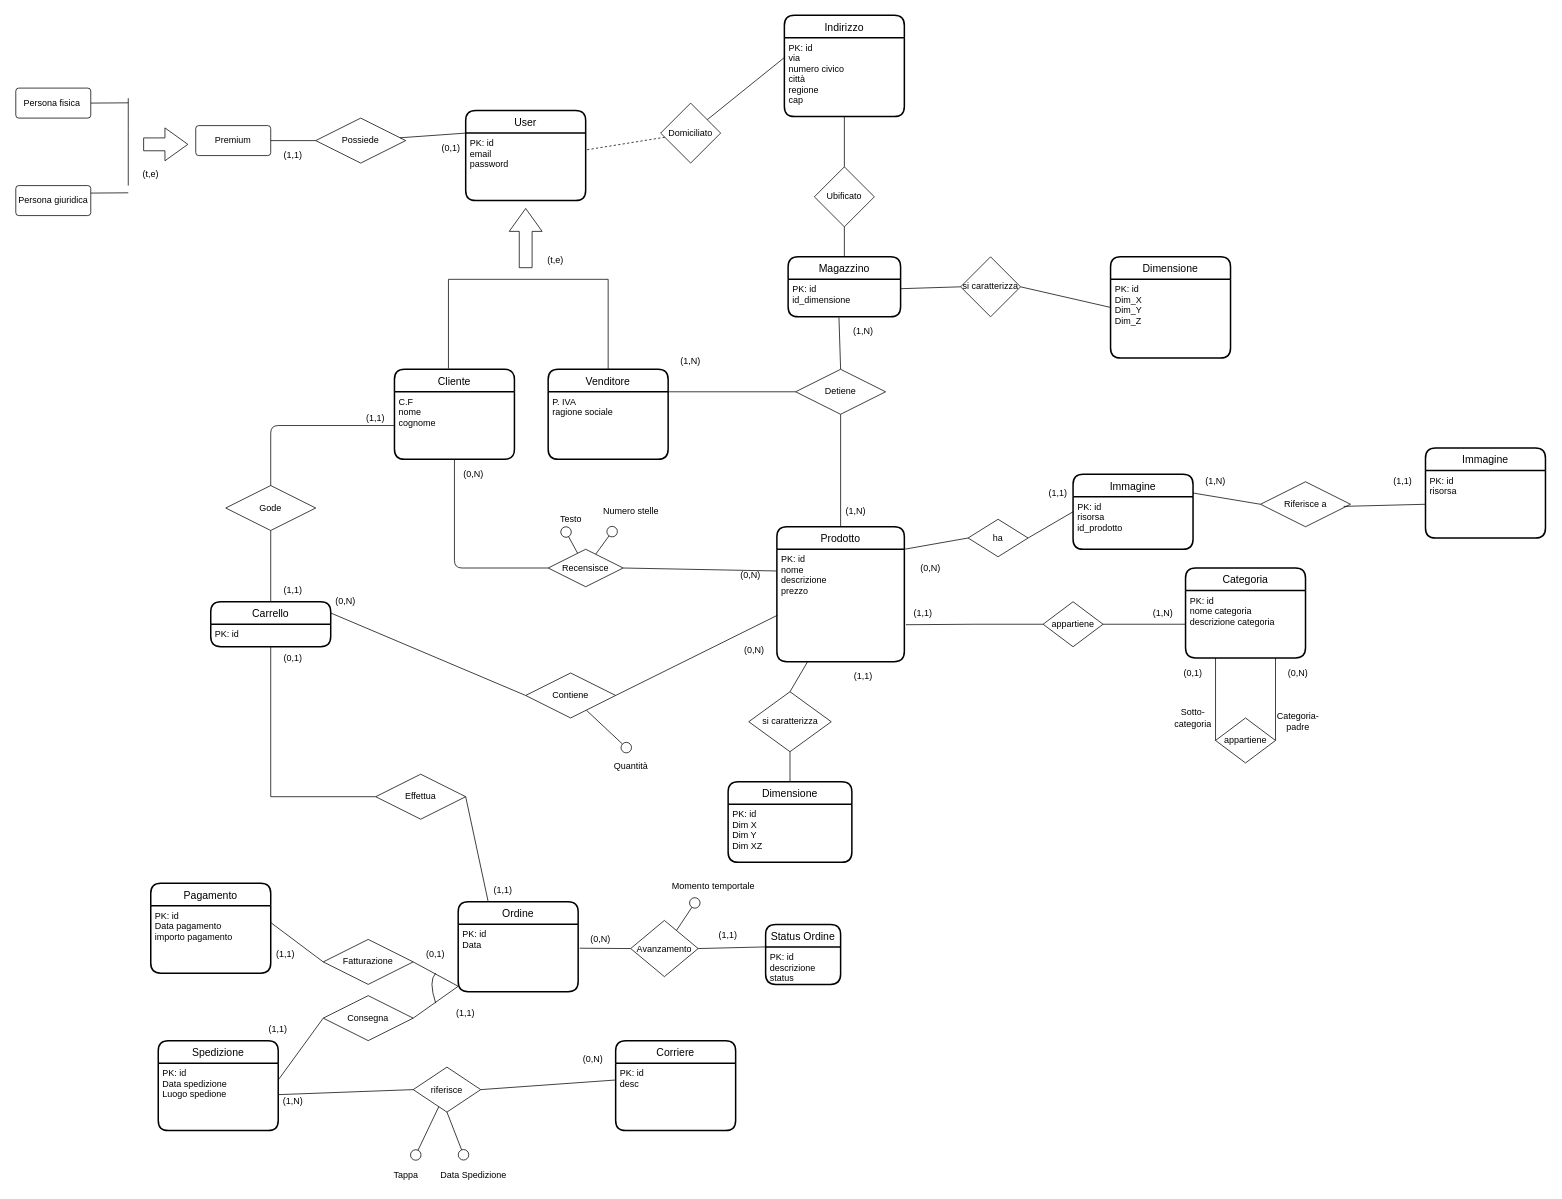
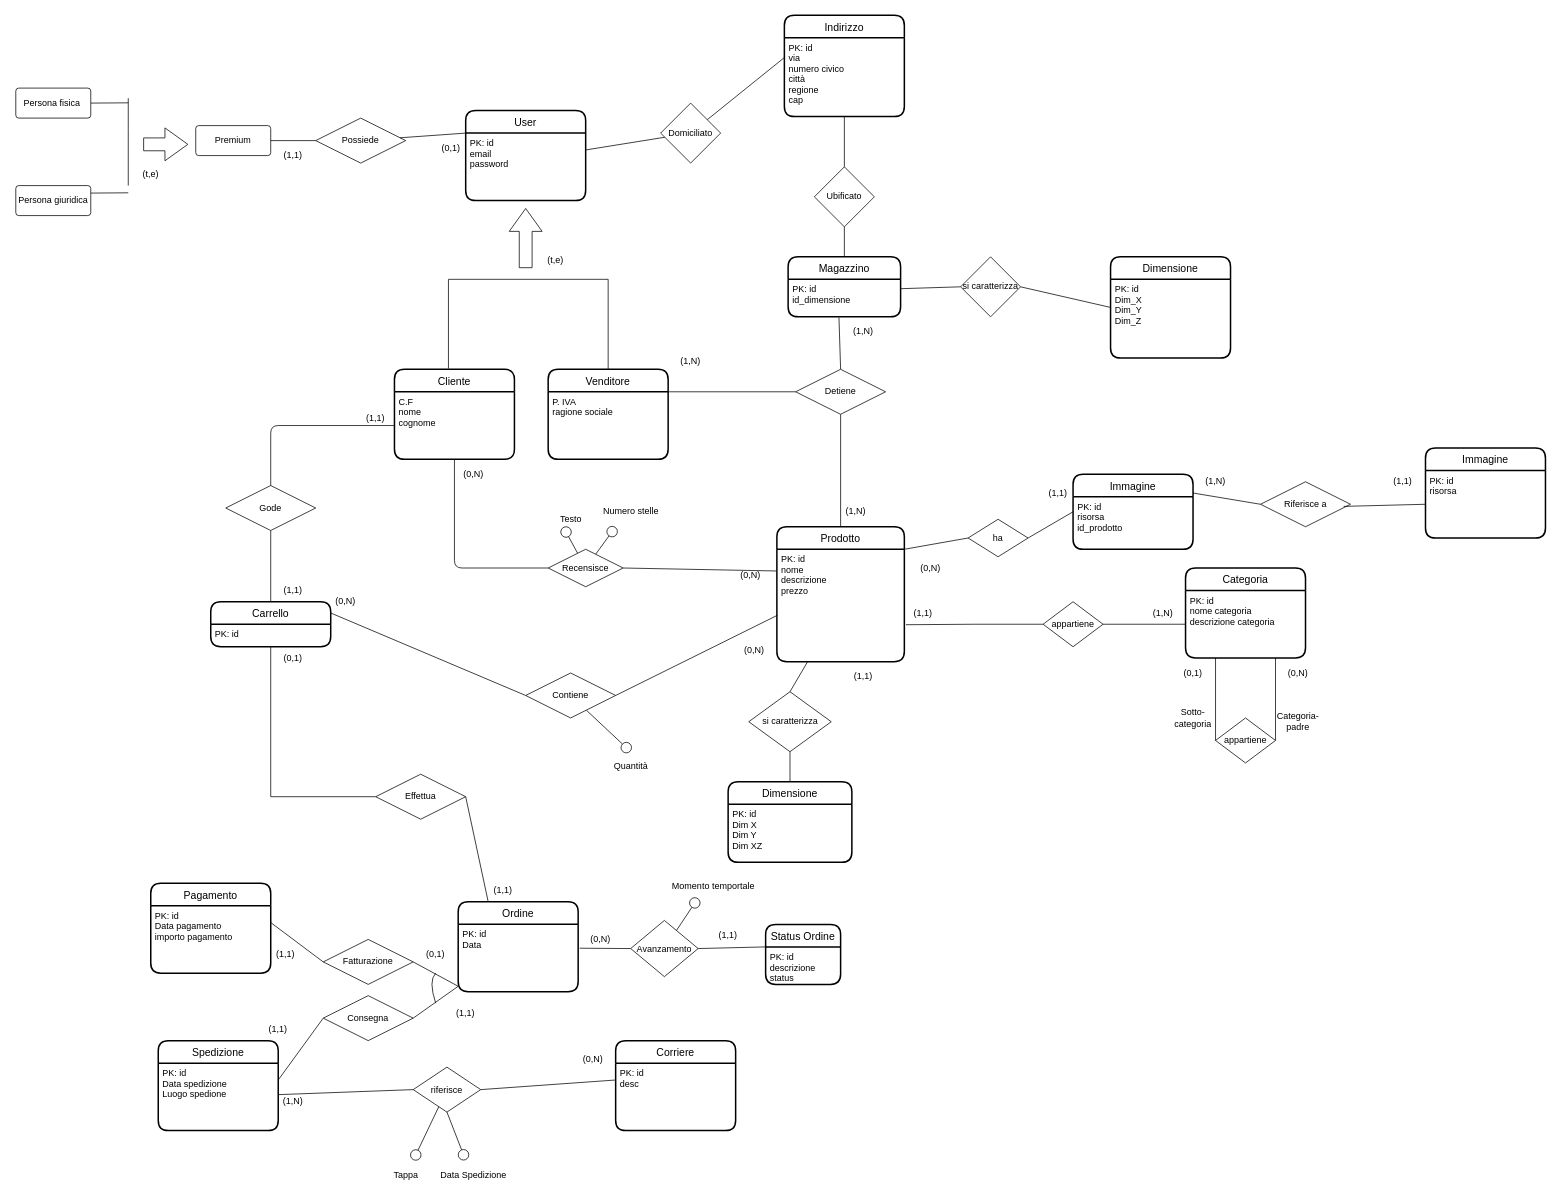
edge "Domiciliato" -- "PK: id email password": style dashed -> solid
